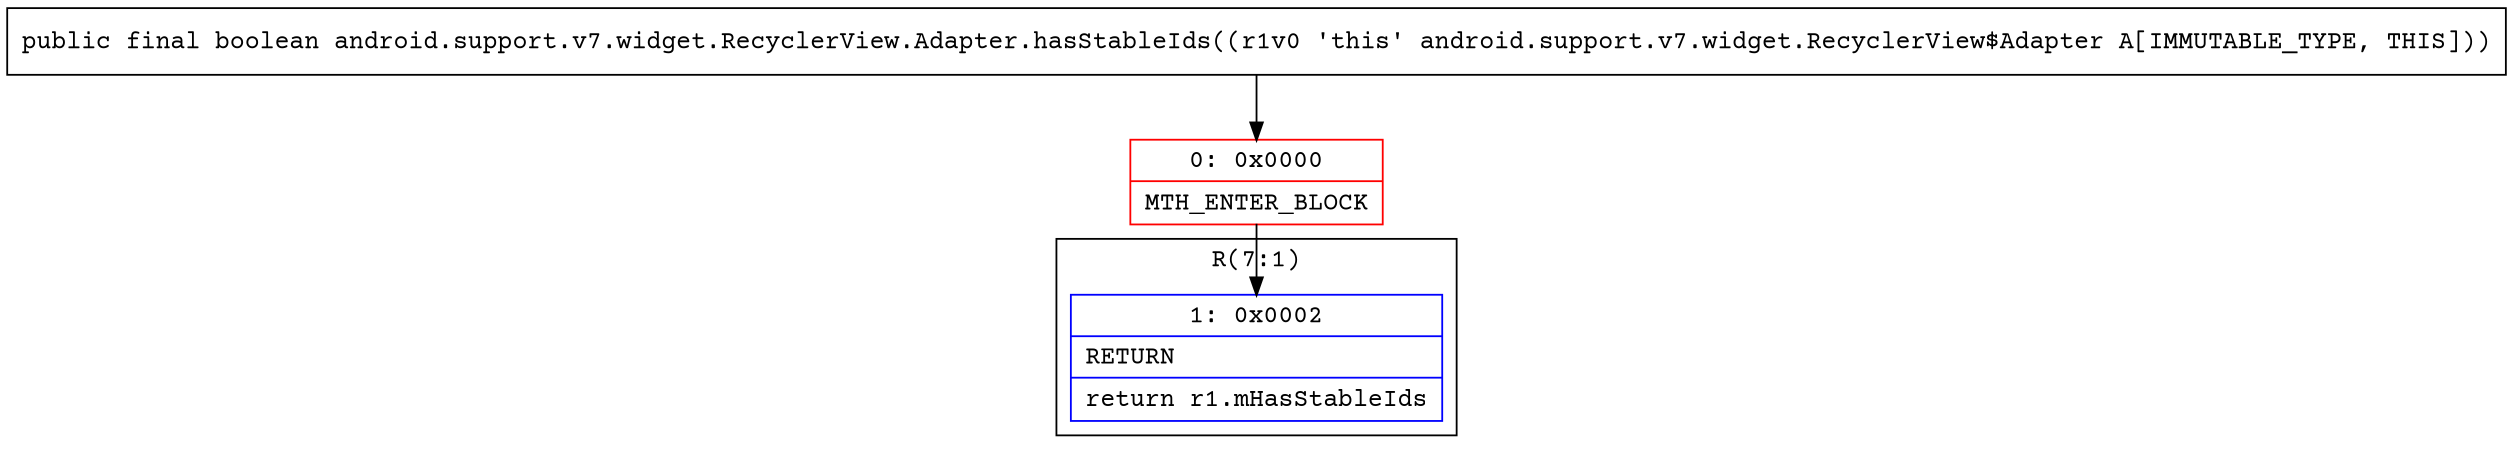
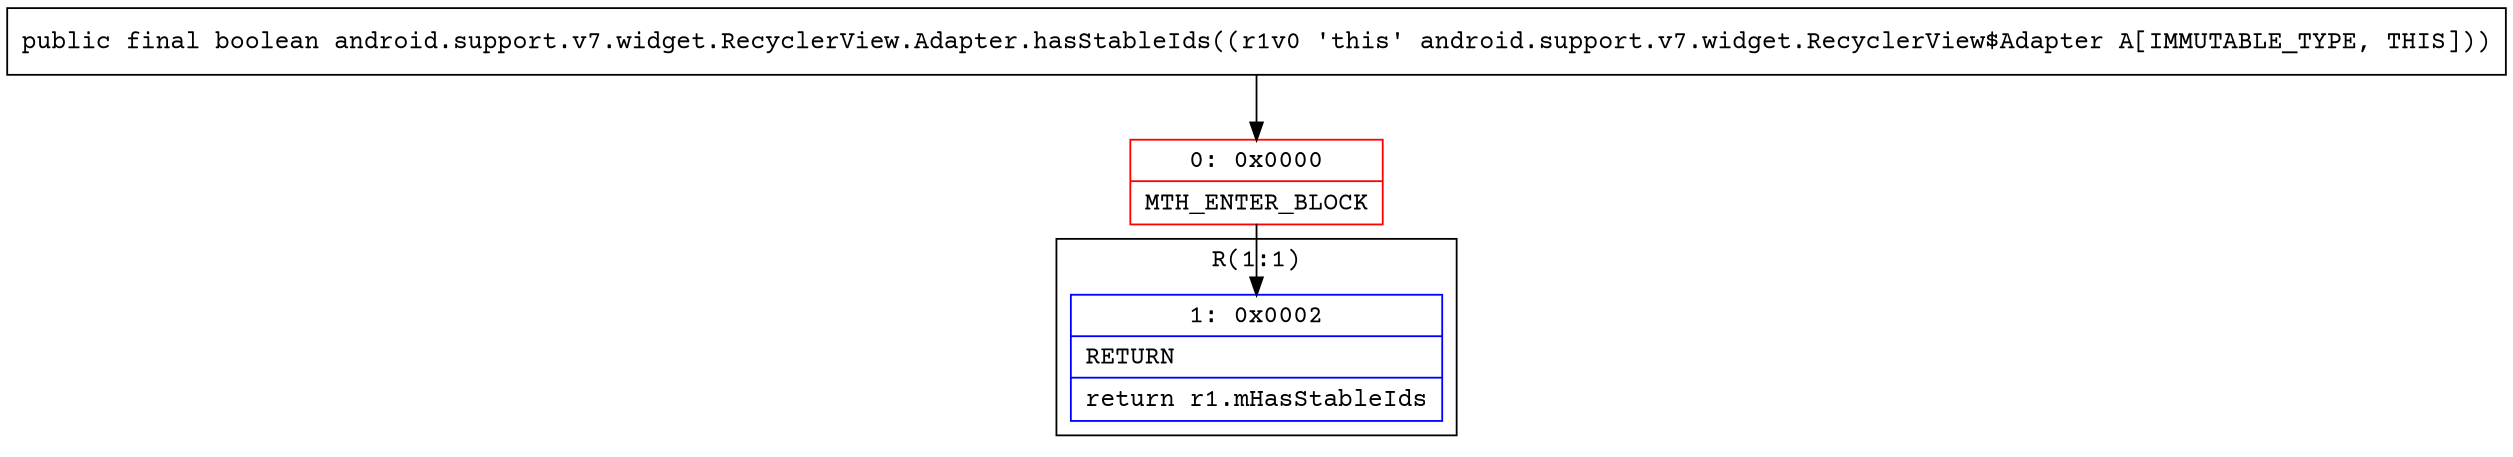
cluster "R(7:1)": label "R(7:1)" -> "R(1:1)"
